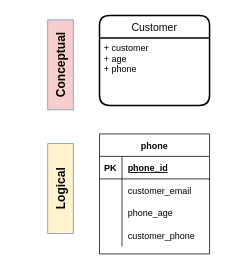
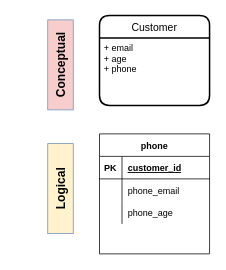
node "+ customer + age + phone": label "+ customer + age + phone" -> "+ email + age + phone"
node "phone_id": label "phone_id" -> "customer_id"
node "customer_email": label "customer_email" -> "phone_email"
node "customer_phone": removed
